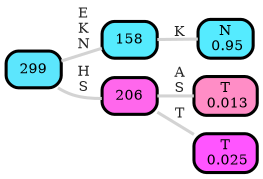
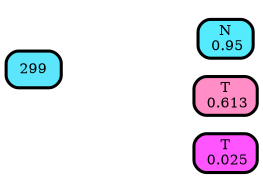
node "158": removed
node "206": removed
node "T 0.013": label "T 0.013" -> "T 0.613"
